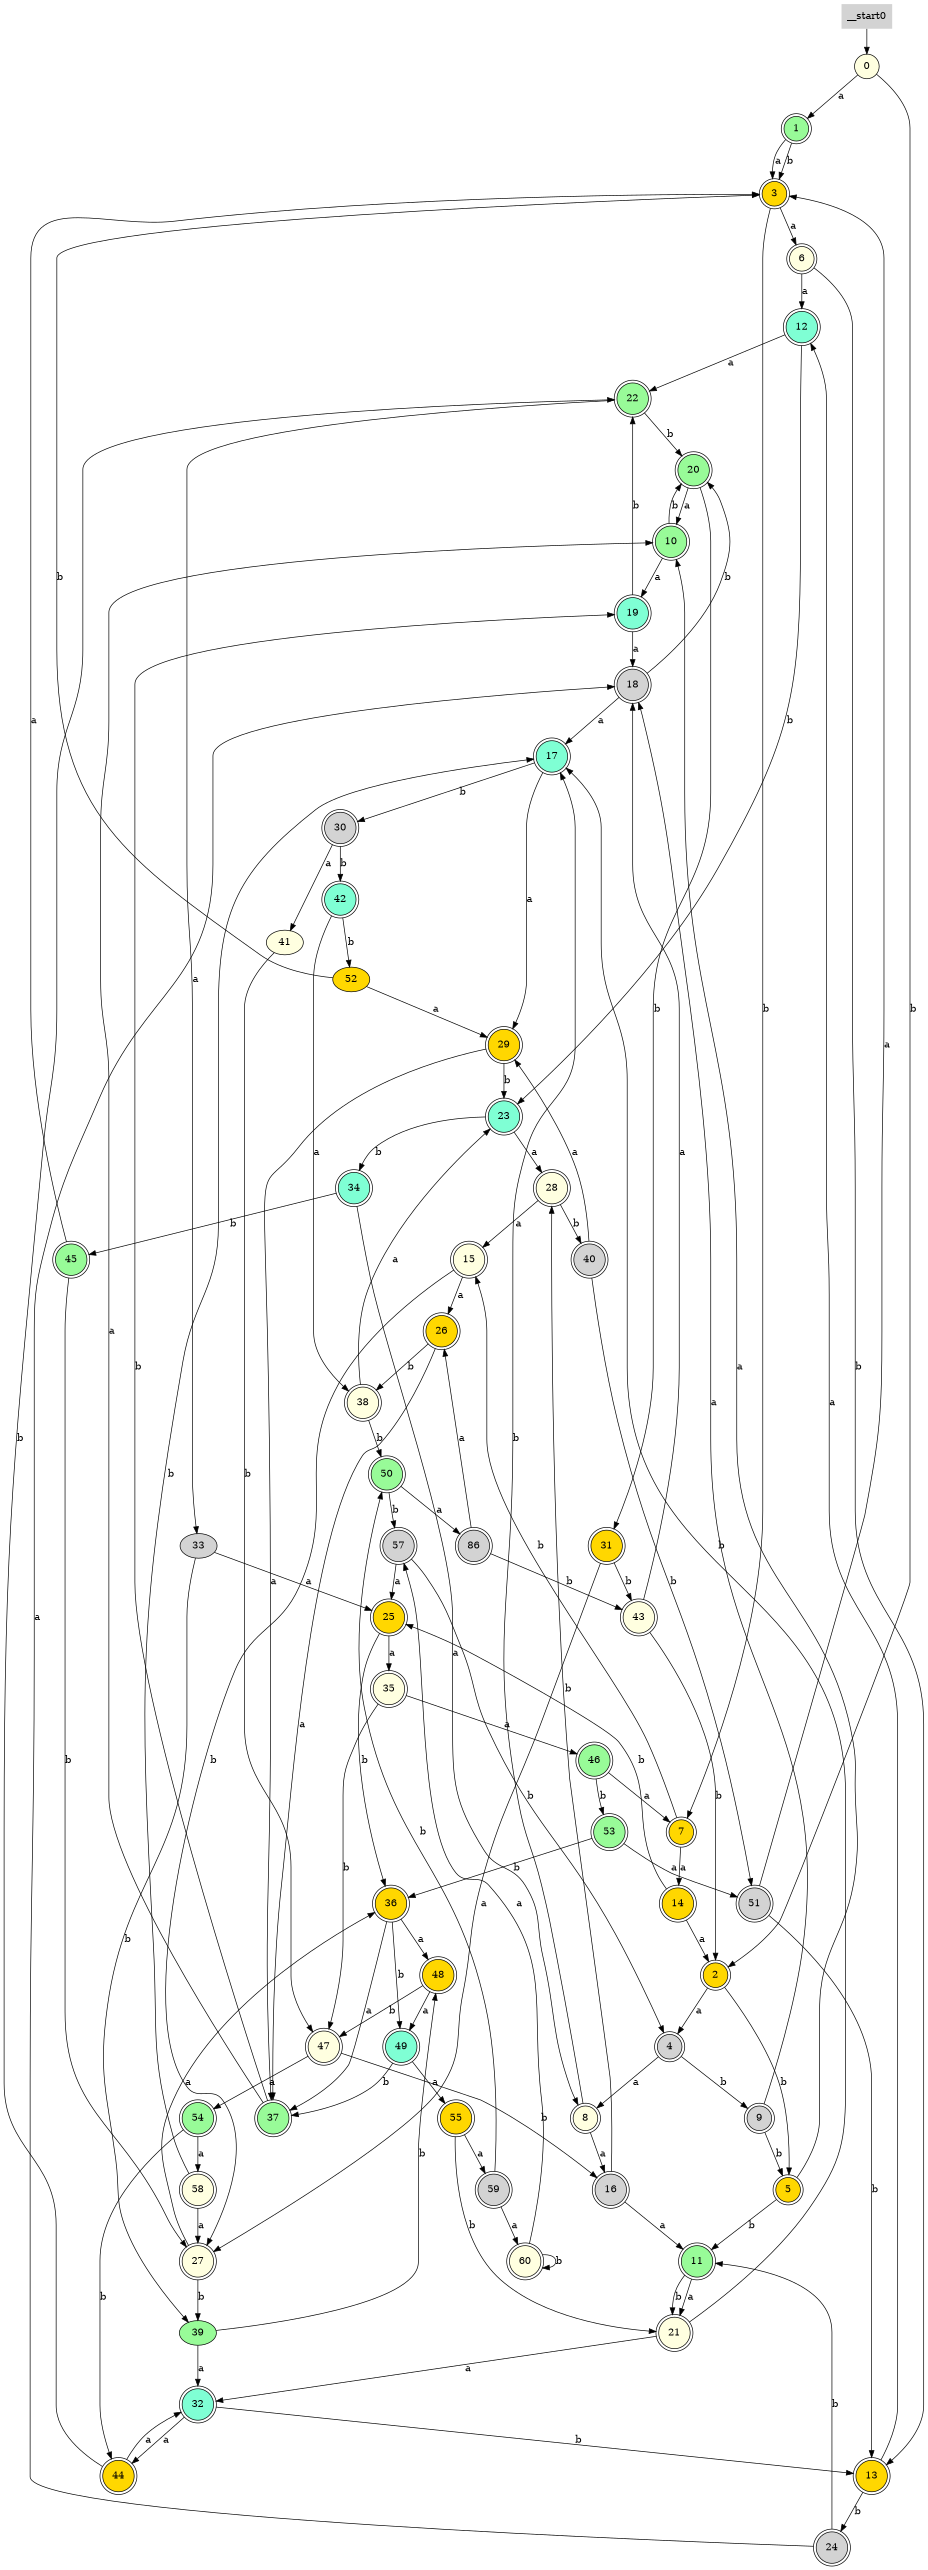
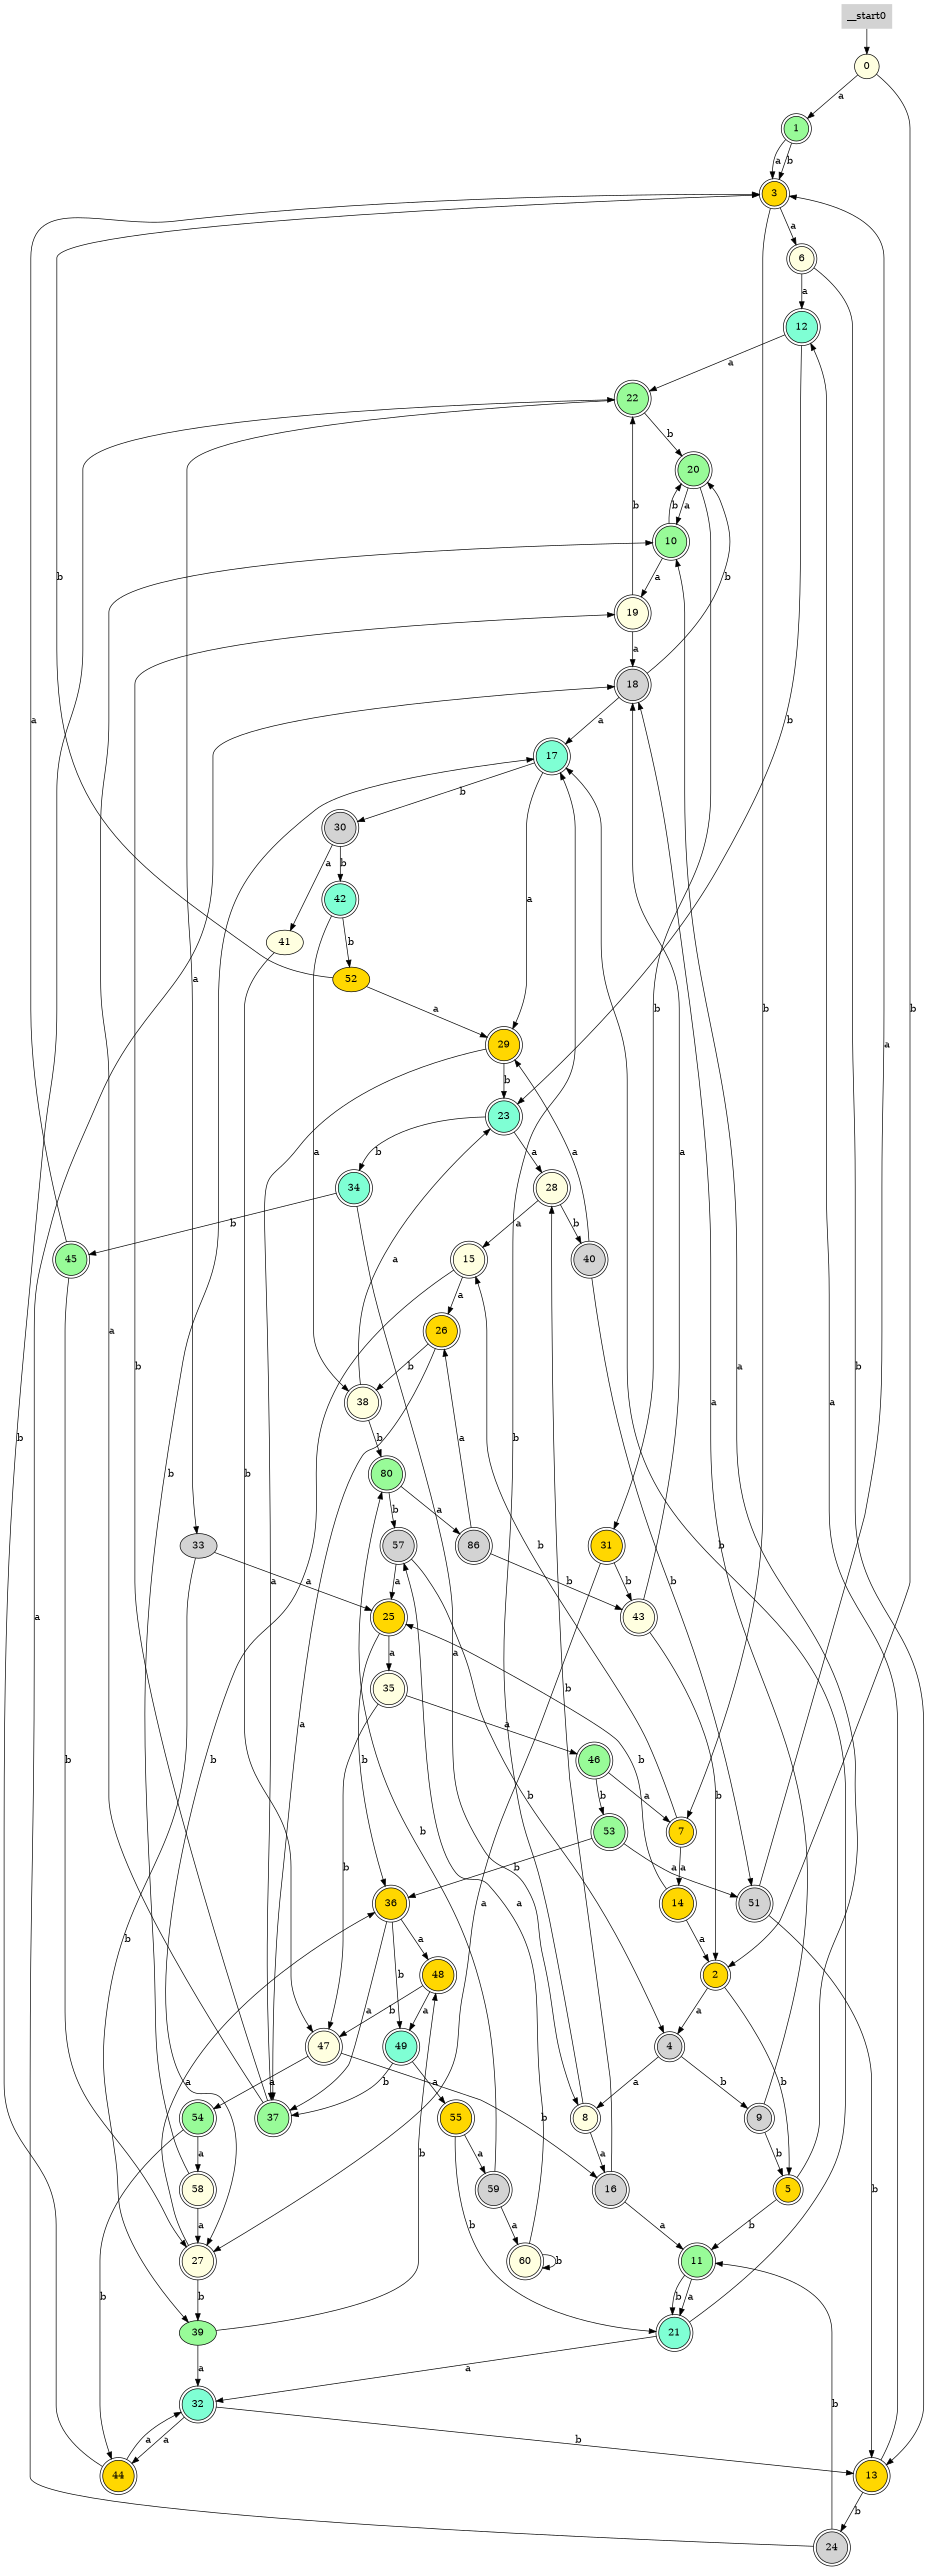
node "19": fillcolor aquamarine -> lightyellow
node "50": label "50" -> "80"
node "21": fillcolor lightyellow -> aquamarine
